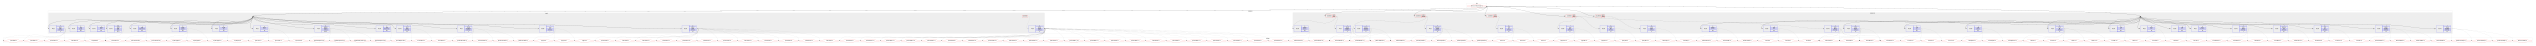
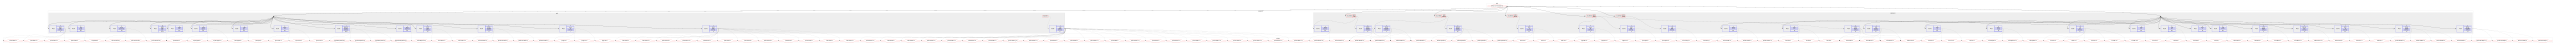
node "x11-misc/shared-mime-info-1.4": added
